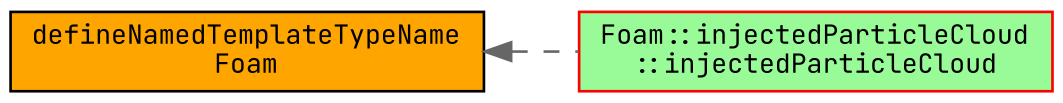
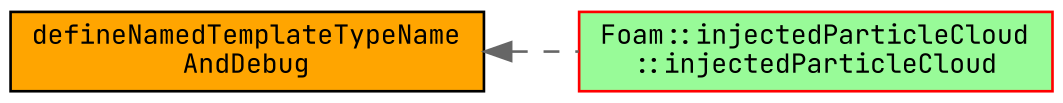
node "defineNamedTemplateTypeName Foam": label "defineNamedTemplateTypeName Foam" -> "defineNamedTemplateTypeName AndDebug"
